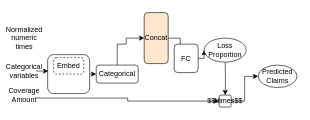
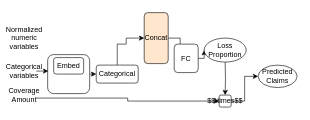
node "Normalized numeric times": label "Normalized numeric times" -> "Normalized numeric variables"
node "Embed": style dashed -> solid
